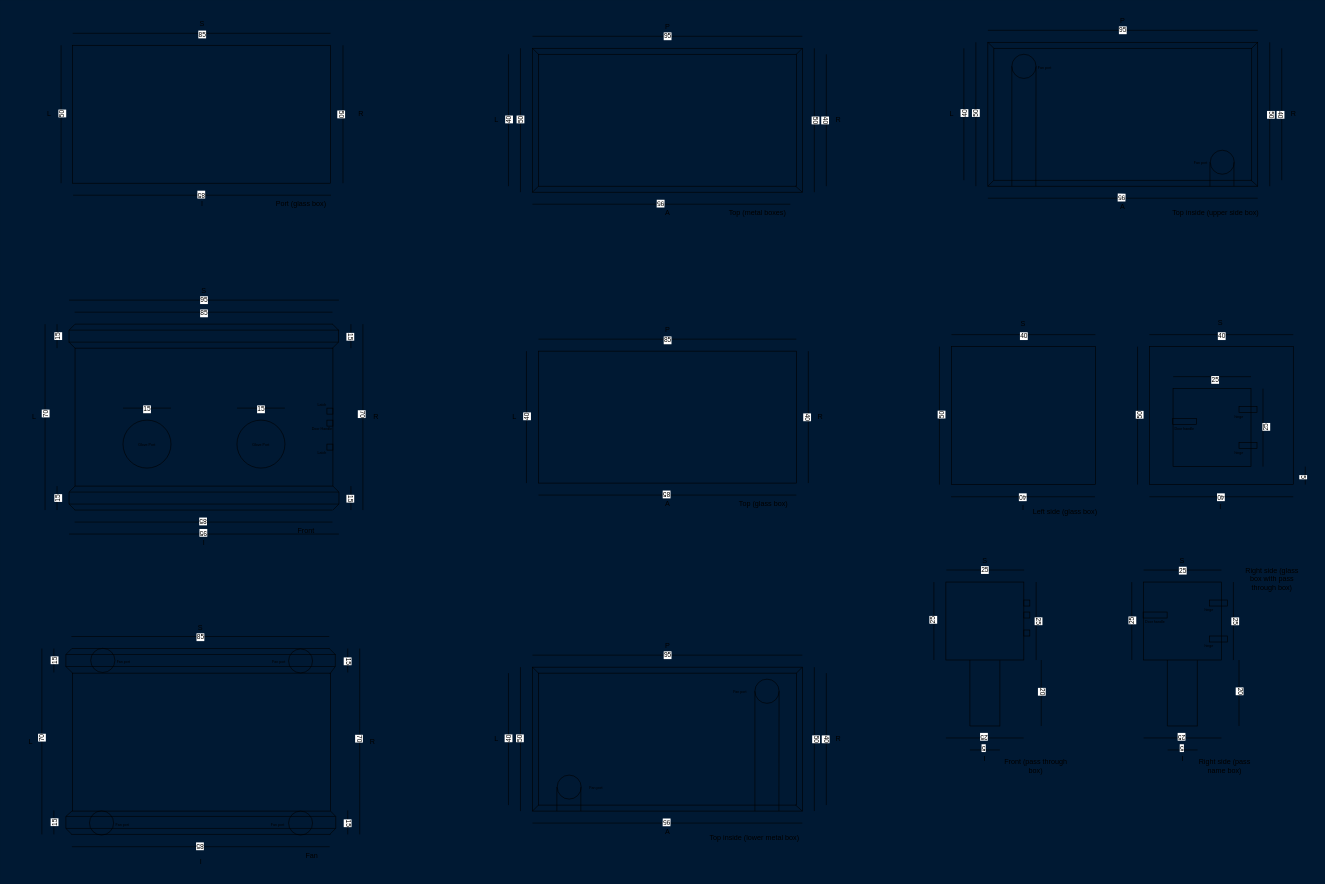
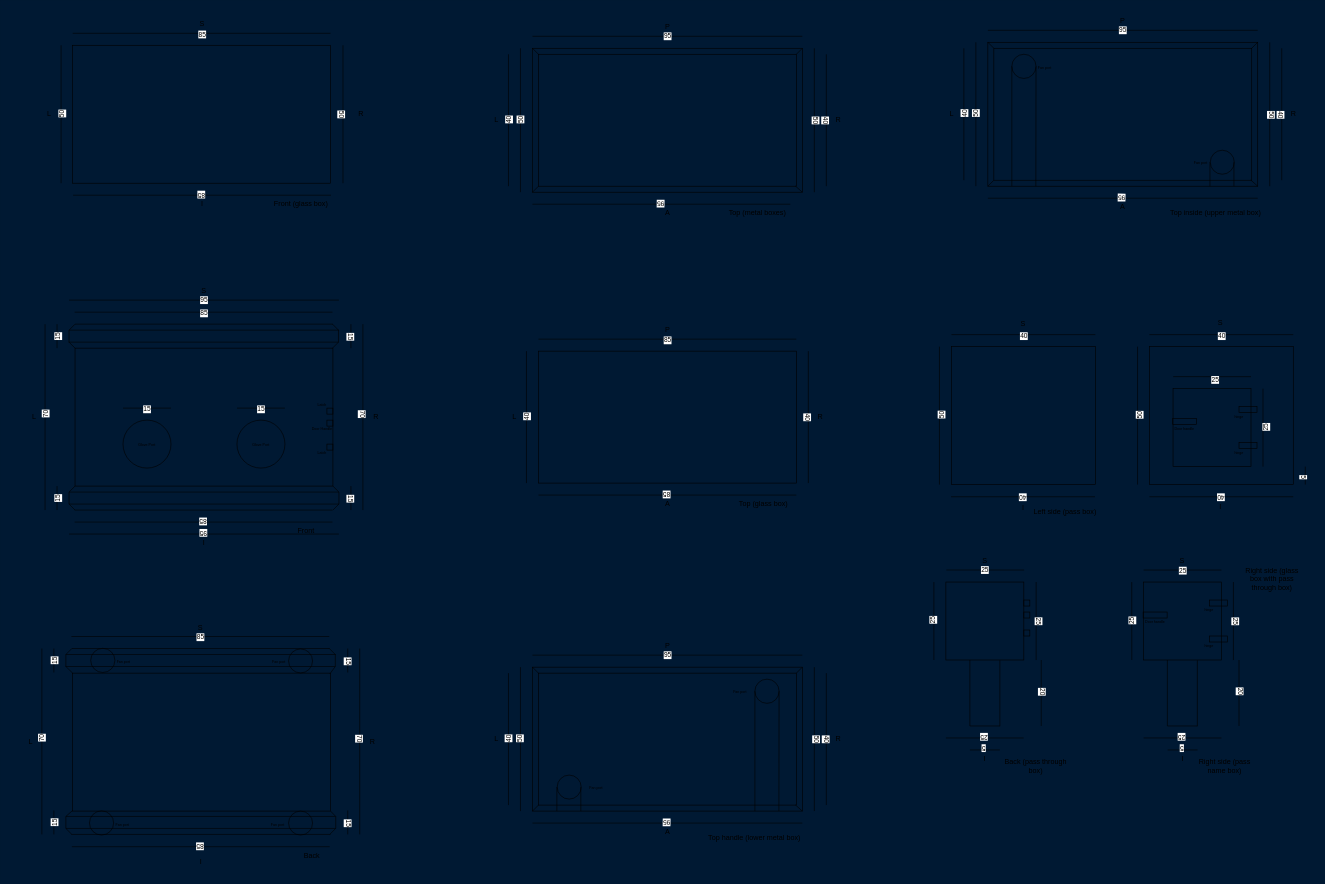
node "Port (glass box)": label "Port (glass box)" -> "Front (glass box)"
node "Top inside (upper side box)": label "Top inside (upper side box)" -> "Top inside (upper metal box)"
node "Left side (glass box)": label "Left side (glass box)" -> "Left side (pass box)"
node "Front (pass through box)": label "Front (pass through box)" -> "Back (pass through box)"
node "Top inside (lower metal box)": label "Top inside (lower metal box)" -> "Top handle (lower metal box)"
node "Fan": label "Fan" -> "Back"
